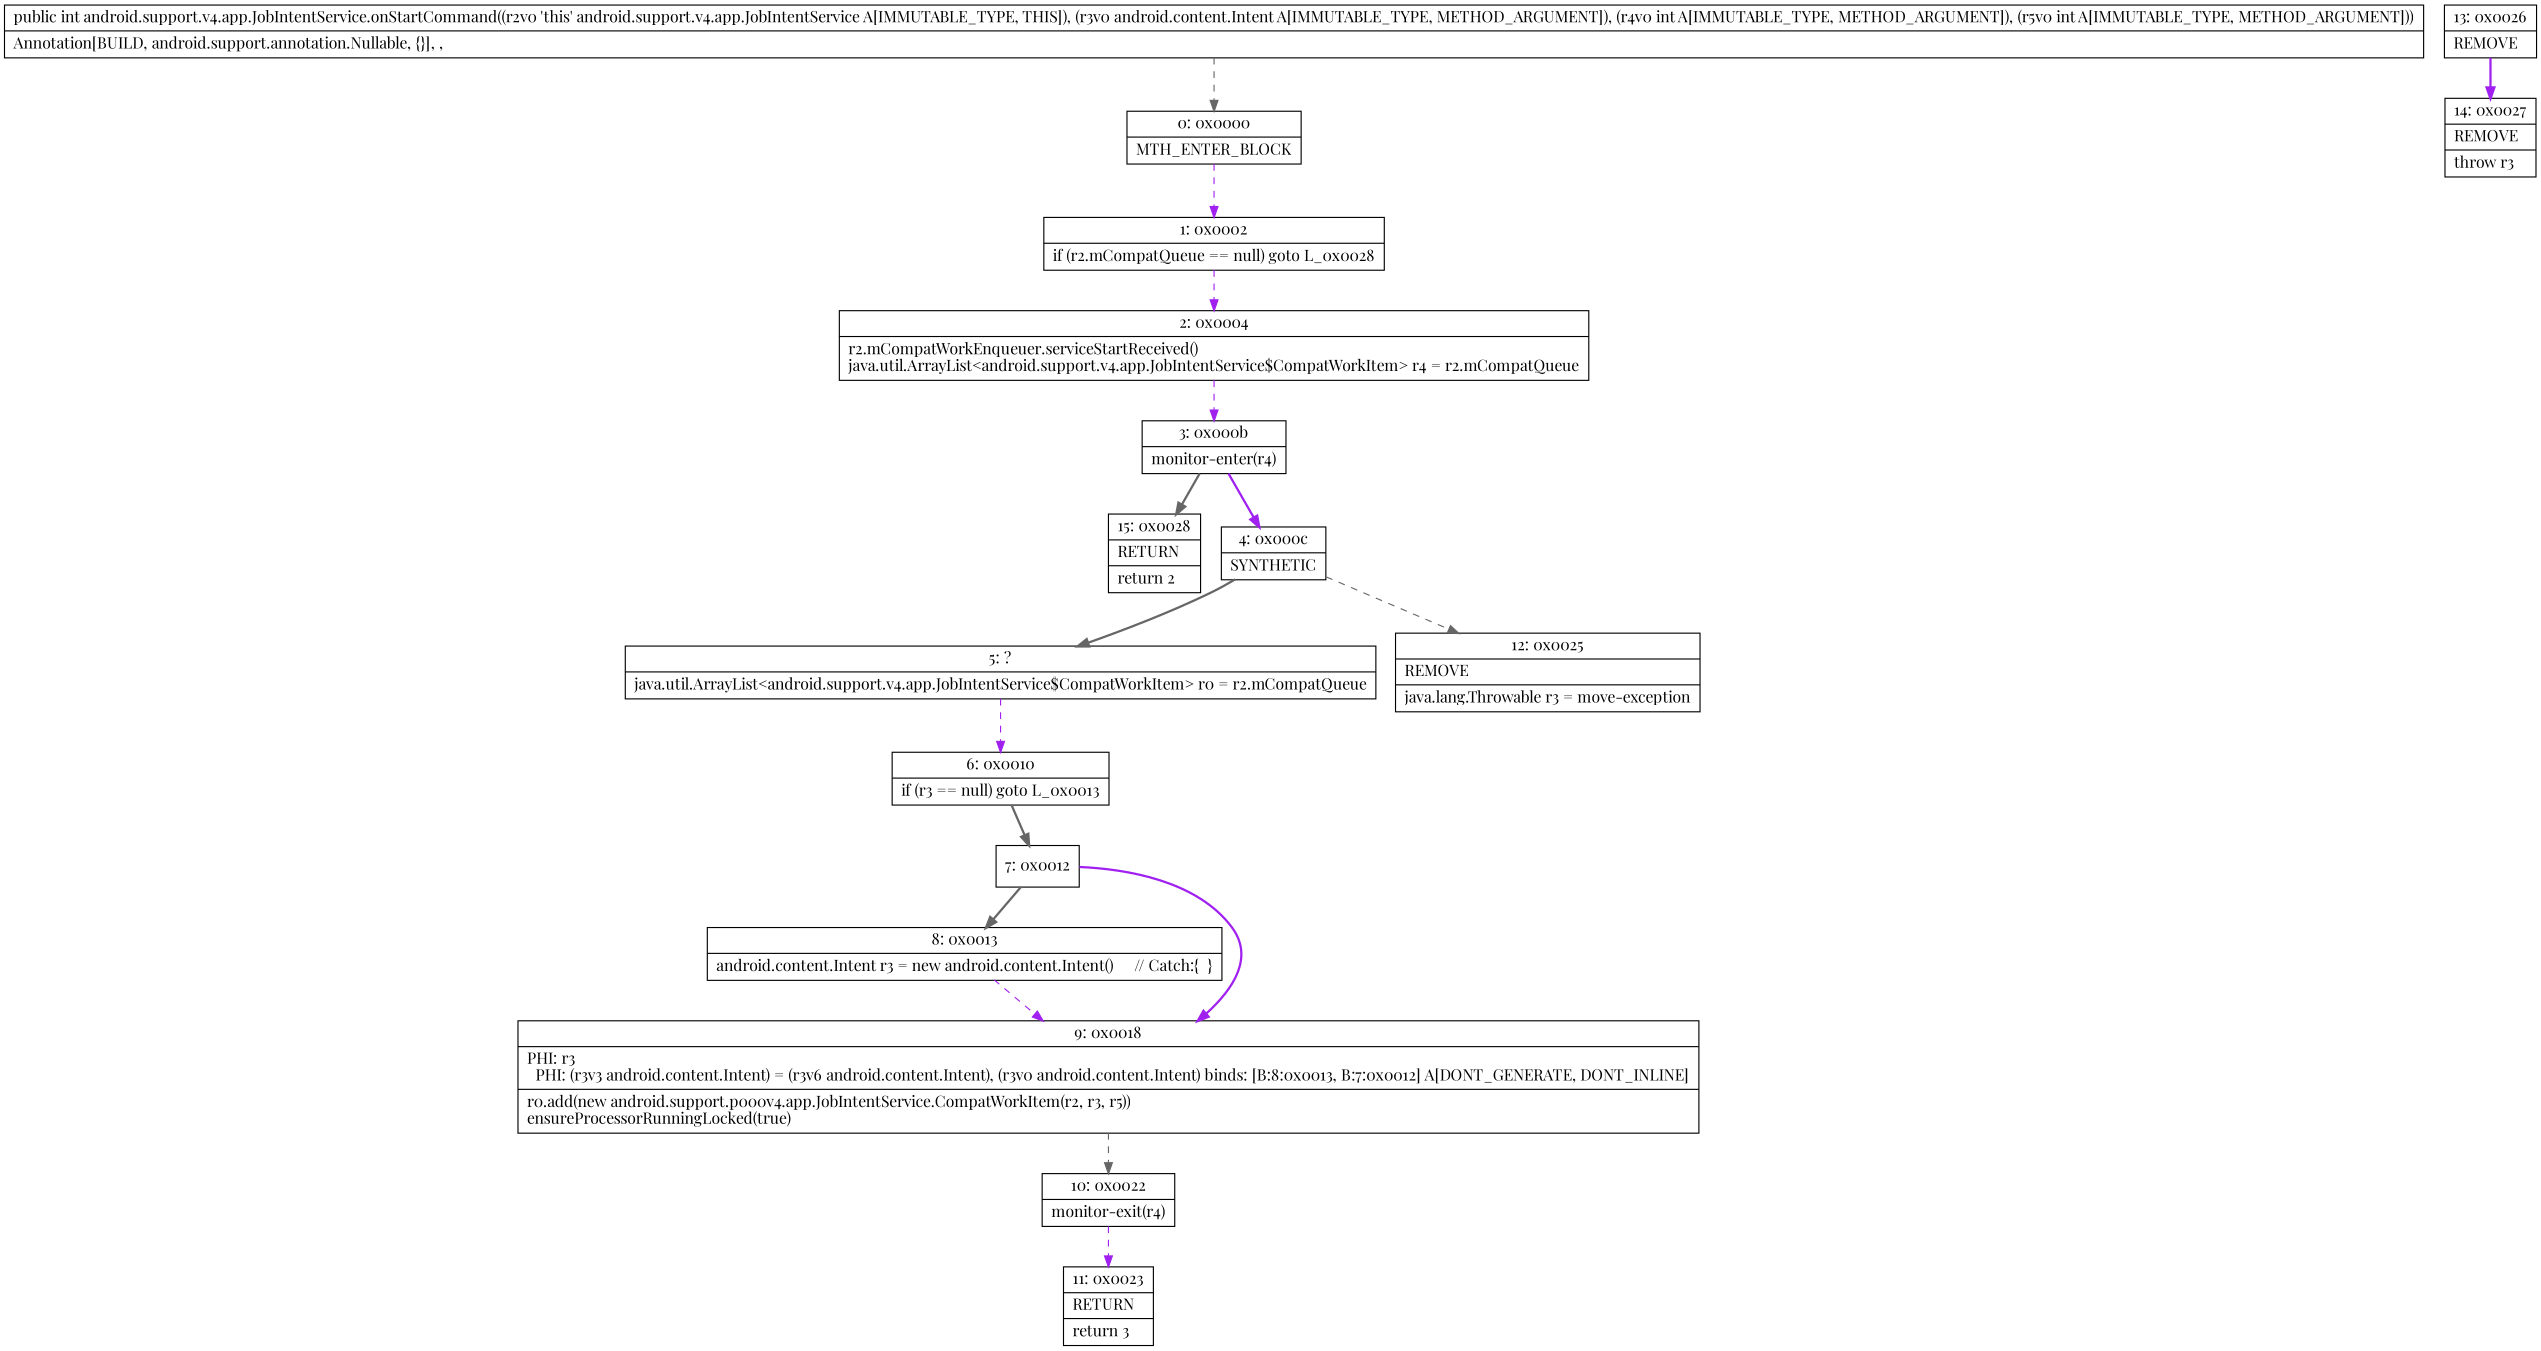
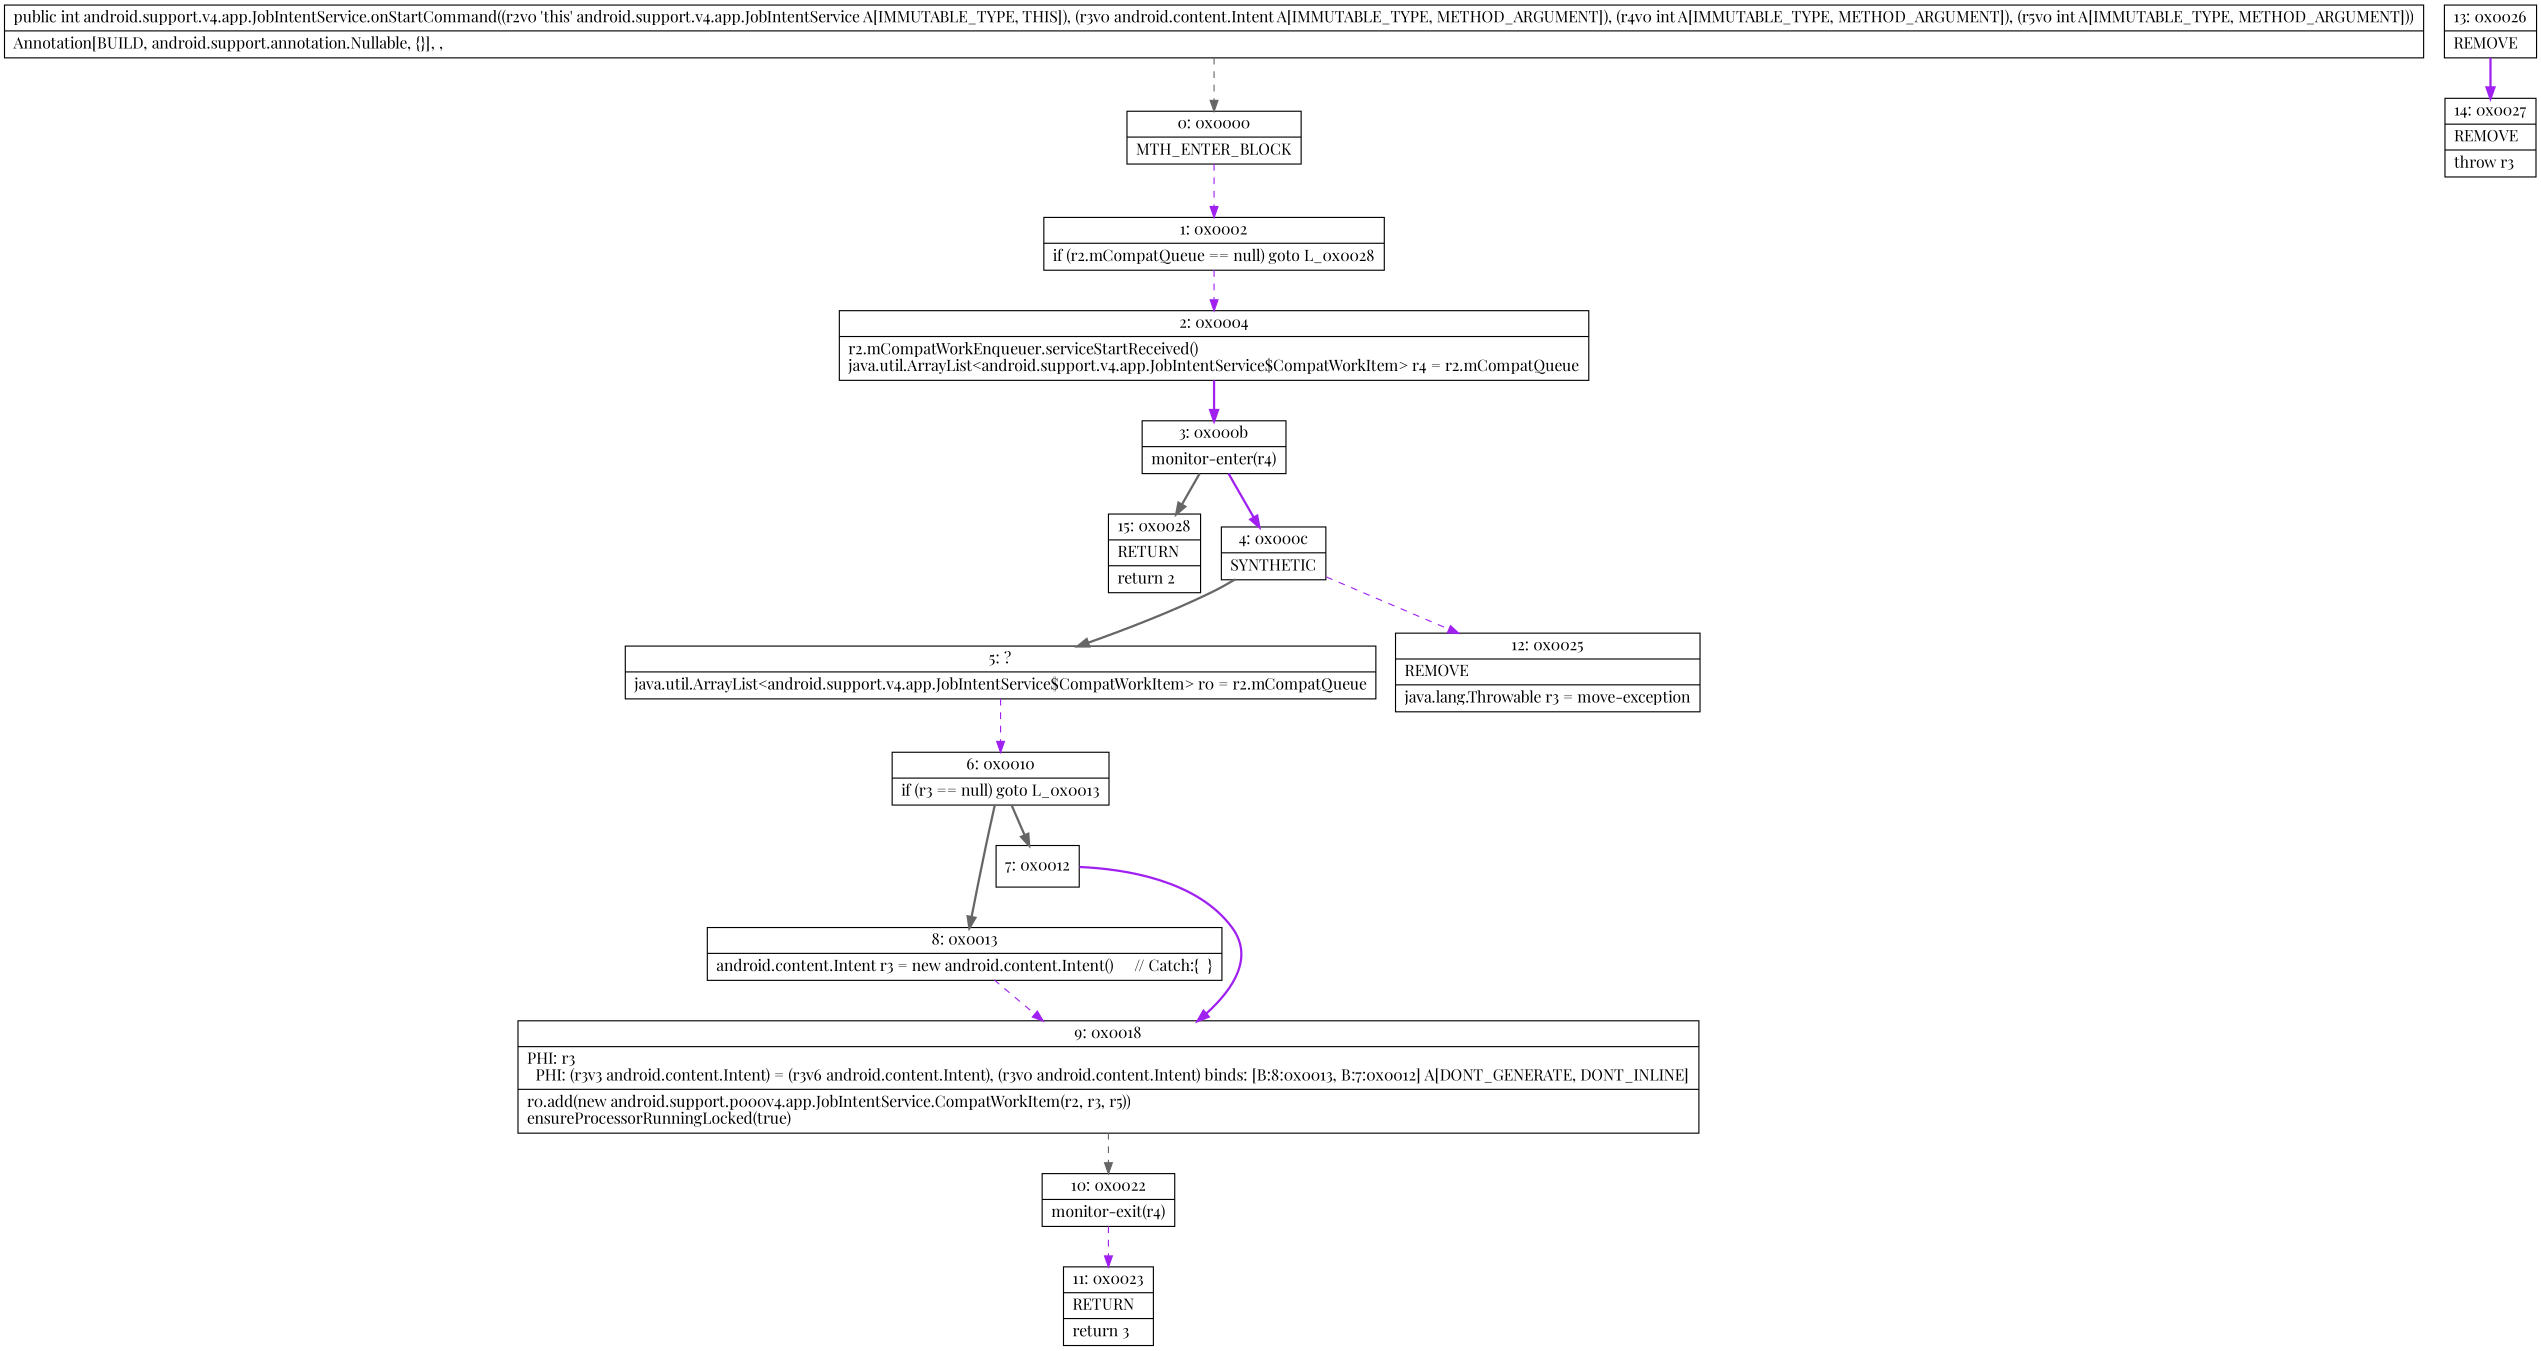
edge "2: 0x0004" -> "3: 0x000b": style dashed -> bold
edge "4: 0x000c" -> "12: 0x0025": color gray40 -> purple
edge "7: 0x0012" -> "8: 0x0013": now "6: 0x0010" -> "8: 0x0013"
